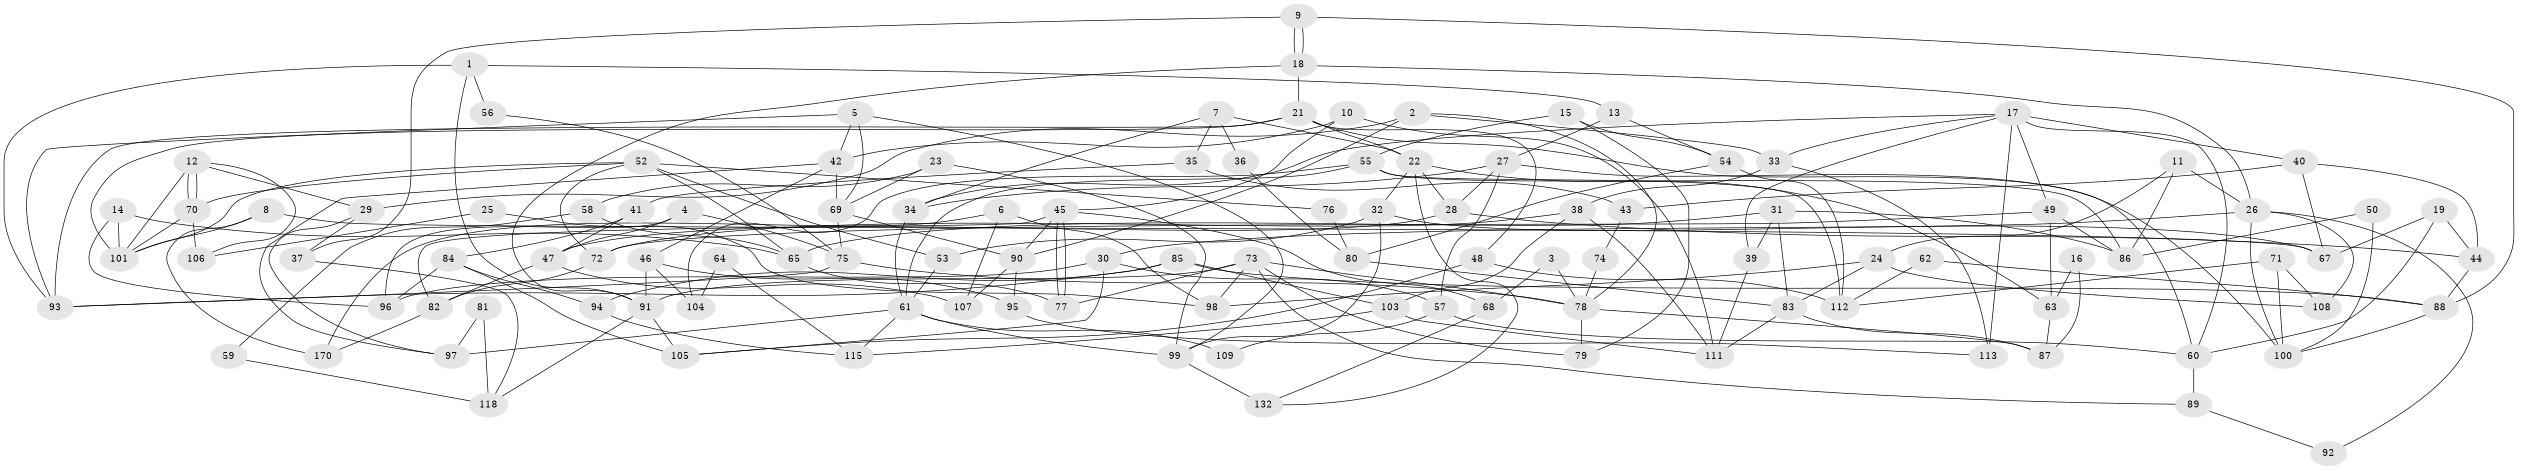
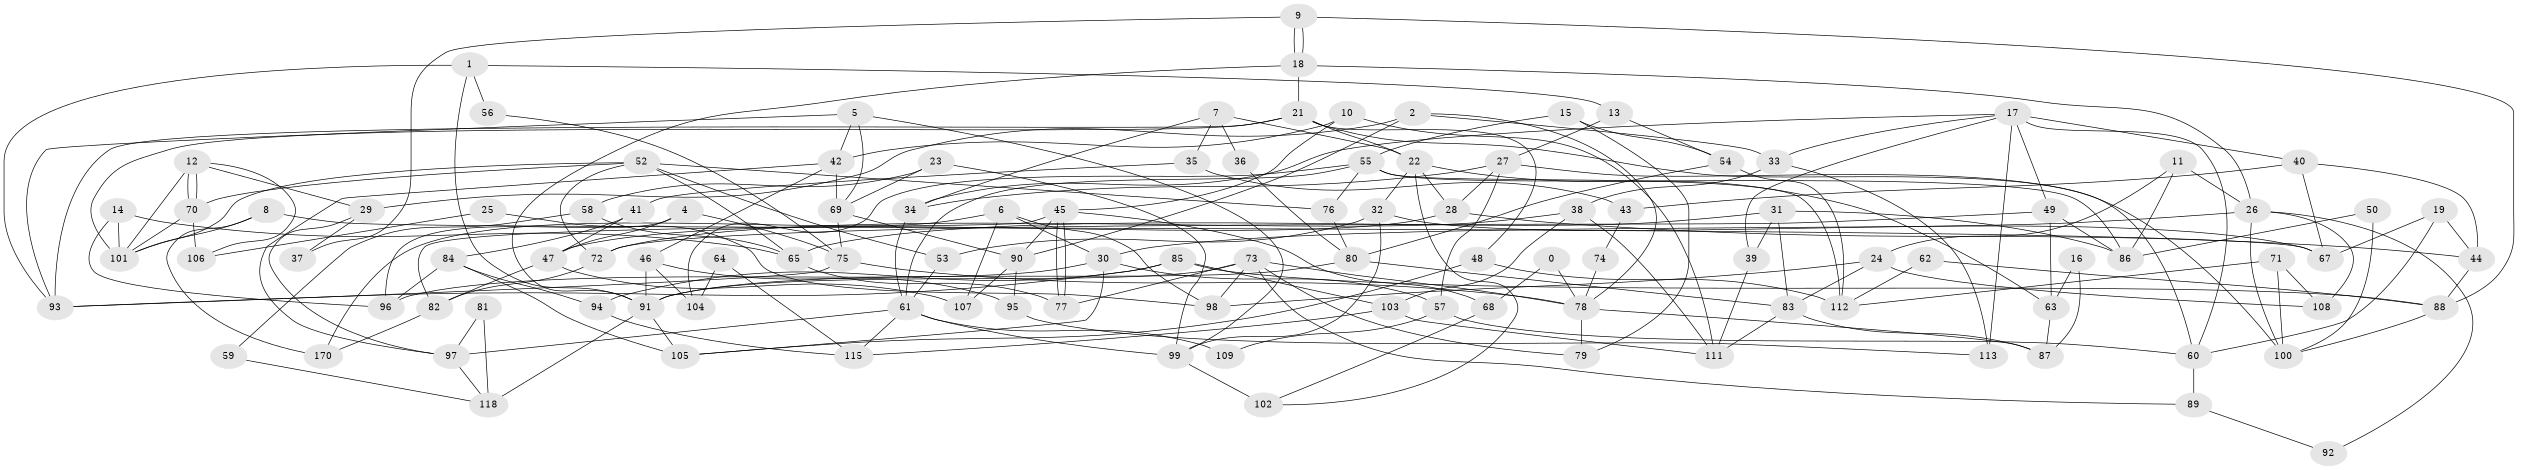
edge "55" -- "76": added
edge "6" -- "30": added
node "3": label "3" -> "0"
edge "80" -- "91": added
edge "37" -- "118": now "97" -- "118"
node "132": label "132" -> "102"
